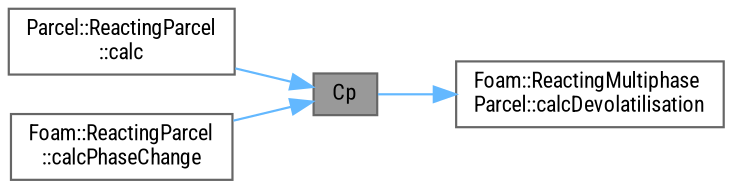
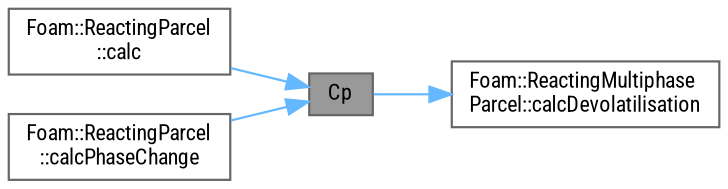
node "Parcel::ReactingParcel ::calc": label "Parcel::ReactingParcel ::calc" -> "Foam::ReactingParcel ::calc"
